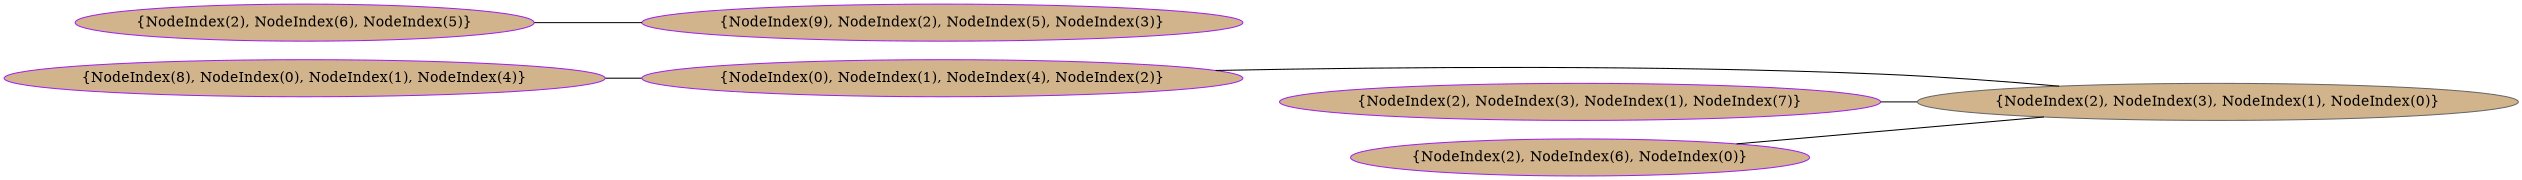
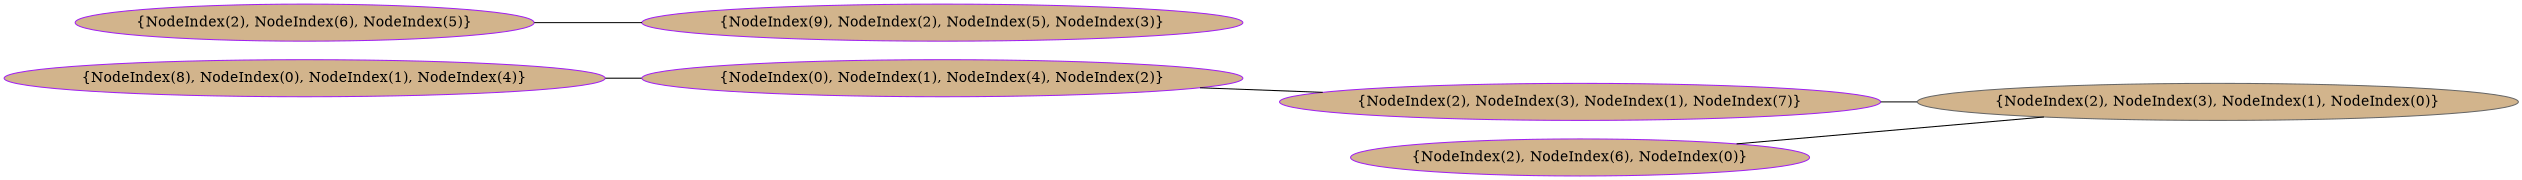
edge "{NodeIndex(0), NodeIndex(1), NodeIndex(4), NodeIndex(2)}" -- "{NodeIndex(2), NodeIndex(3), NodeIndex(1), NodeIndex(0)}": now "{NodeIndex(0), NodeIndex(1), NodeIndex(4), NodeIndex(2)}" -- "{NodeIndex(2), NodeIndex(3), NodeIndex(1), NodeIndex(7)}"
